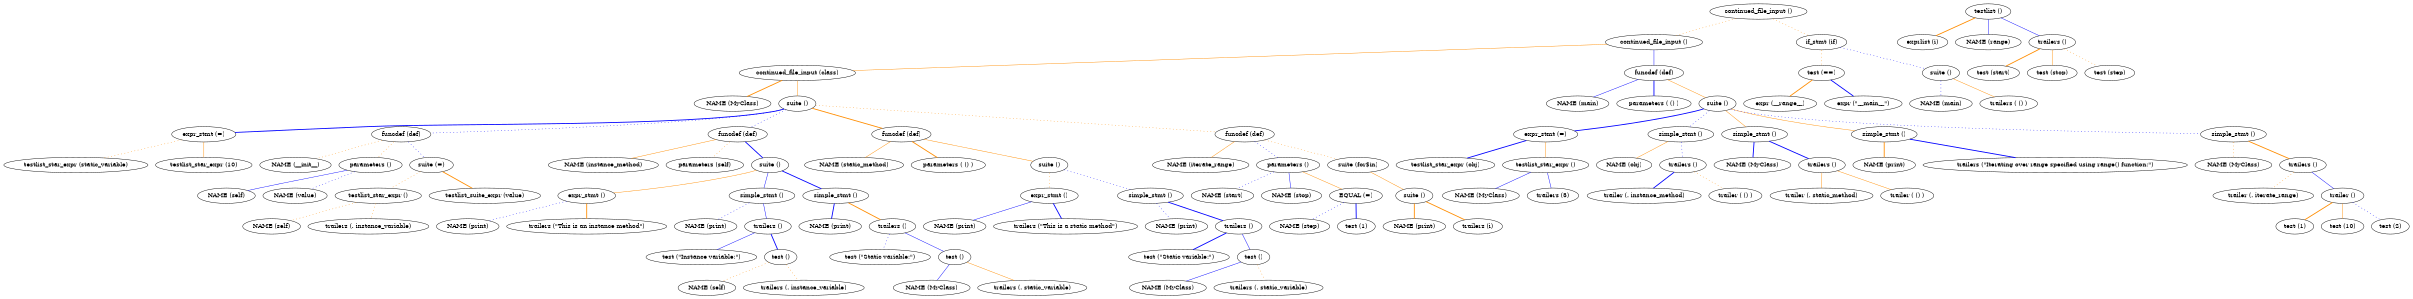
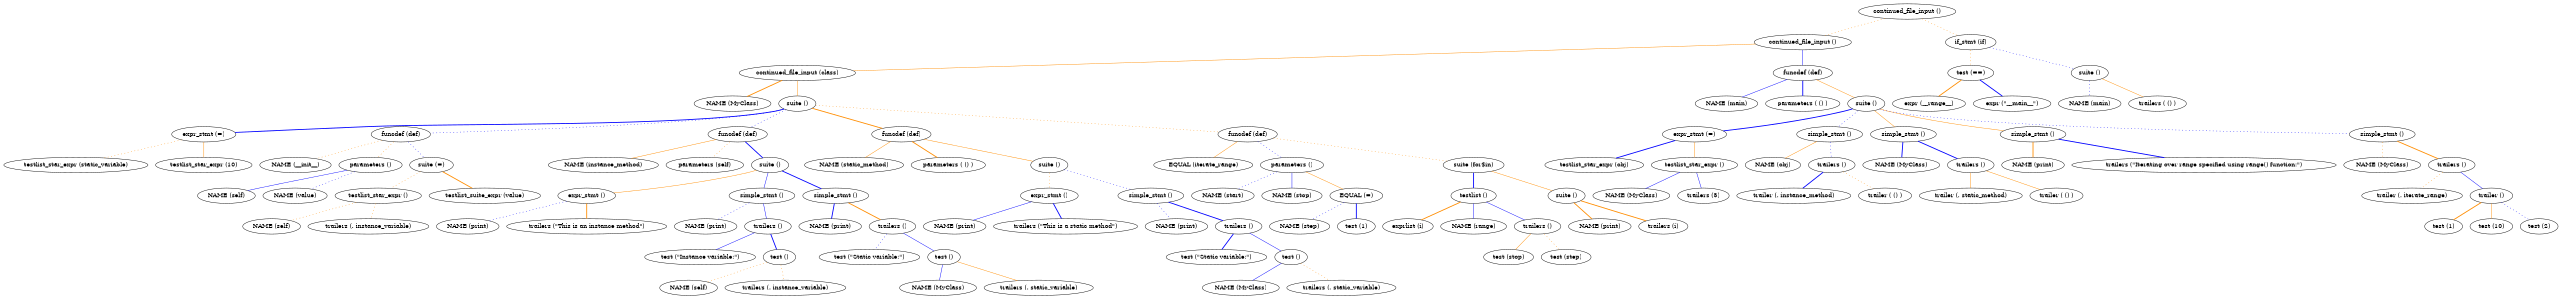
node "test (start)": removed
node "NAME (iterate_range)": label "NAME (iterate_range)" -> "EQUAL (iterate_range)"
edge "suite (for$in)" -- "testlist ()": added
